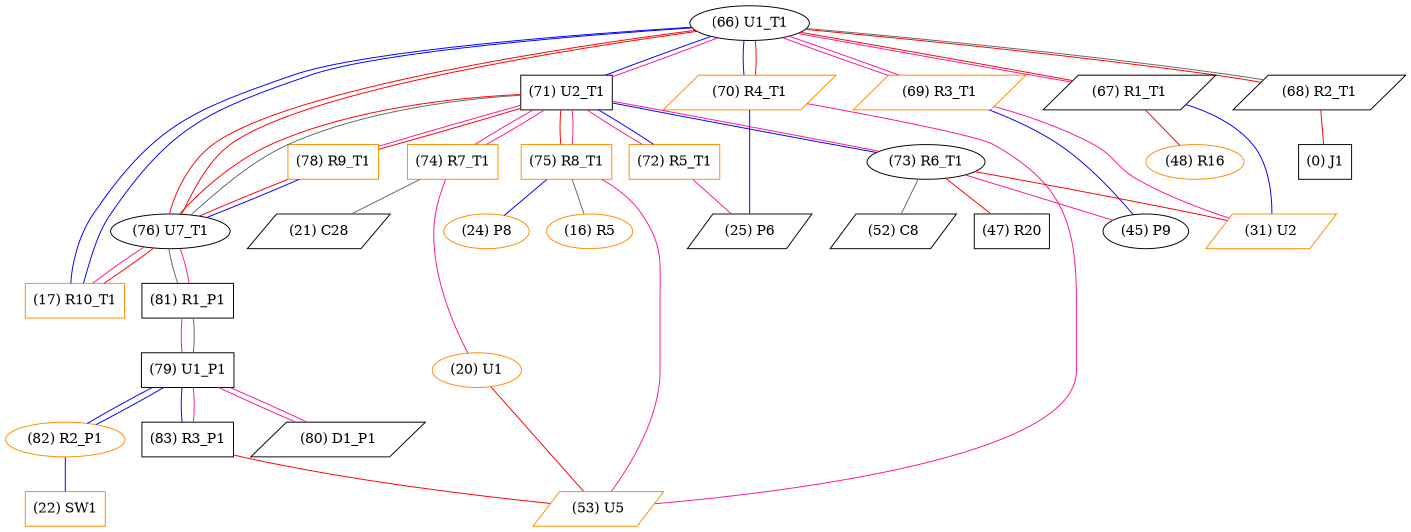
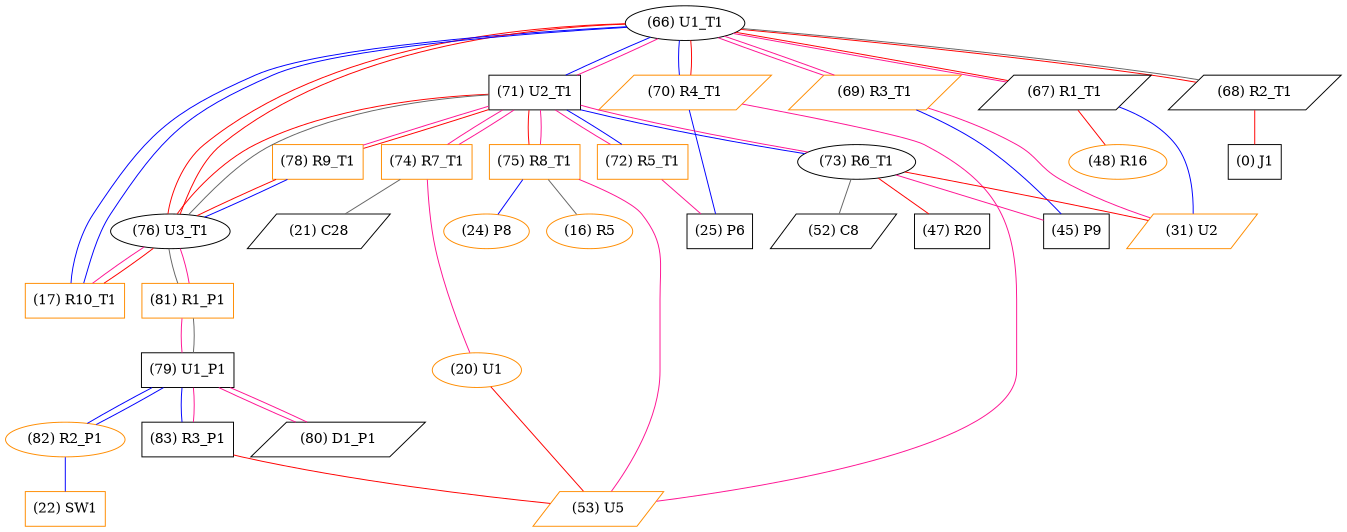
node "(76) U7_T1": label "(76) U7_T1" -> "(76) U3_T1"
node "(25) P6": shape parallelogram -> box
node "(45) P9": shape ellipse -> box
node "(81) R1_P1": color black -> darkorange
